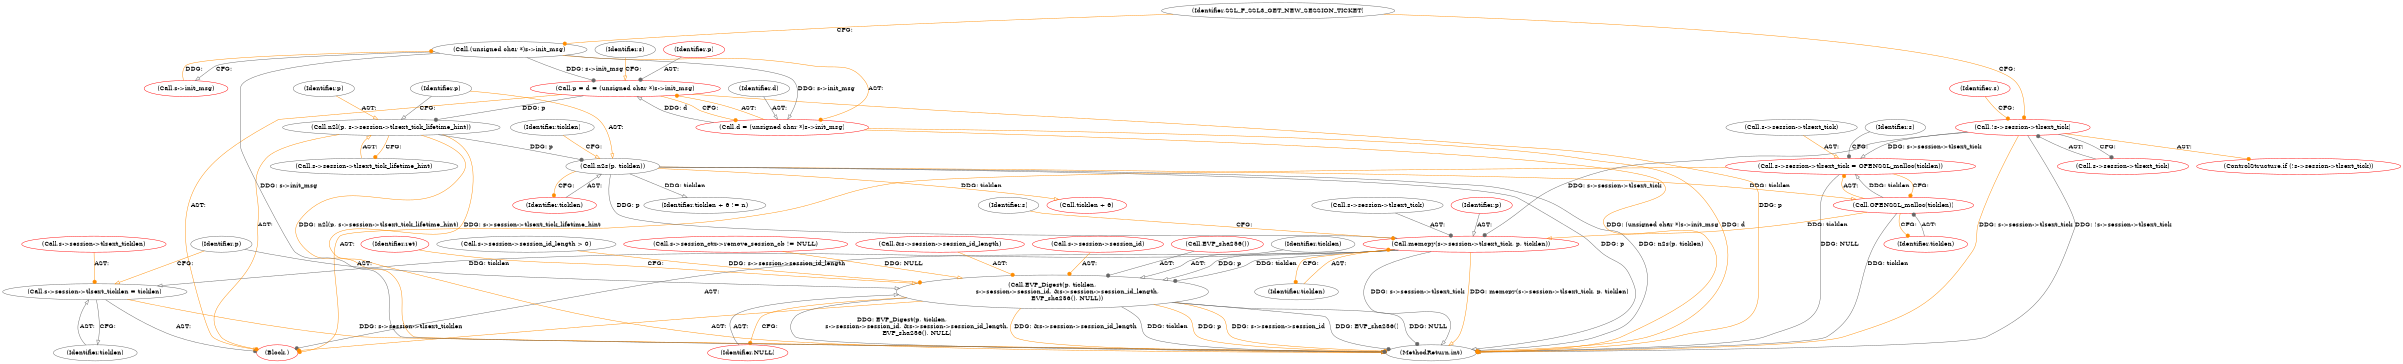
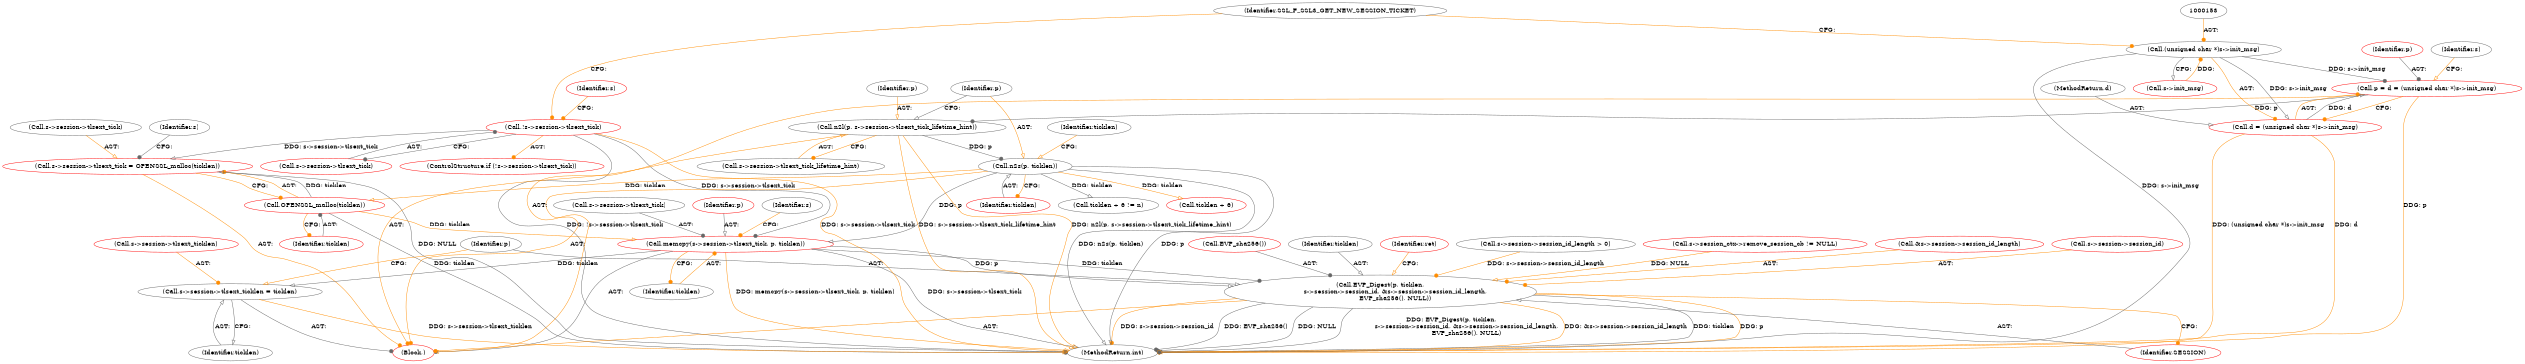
node "1000153": added
node "(Identifier,d)": label "(Identifier,d)" -> "(MethodReturn,d)"
edge "(Call,n2s(p, ticklen))" -> "(Block,)": added, label "AST:"
node "(Identifier,ticklen + 6 != n)": label "(Identifier,ticklen + 6 != n)" -> "(Call,ticklen + 6 != n)"
node "(Identifier,NULL)": label "(Identifier,NULL)" -> "(Identifier,SESSION)"
